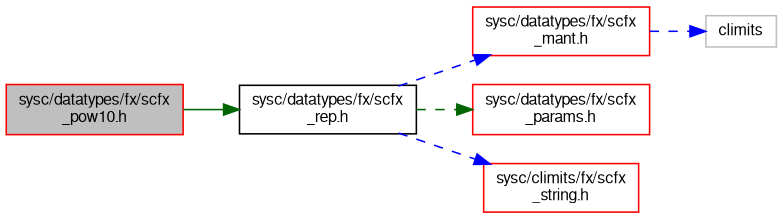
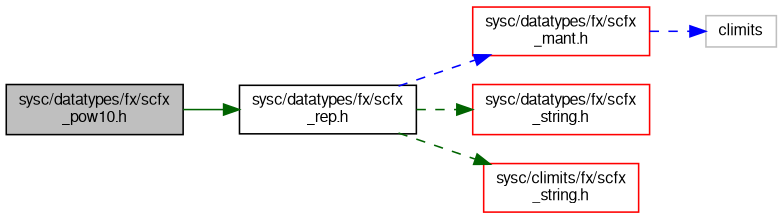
node "sysc/datatypes/fx/scfx _pow10.h": color red -> black
node "sysc/datatypes/fx/scfx _params.h": label "sysc/datatypes/fx/scfx _params.h" -> "sysc/datatypes/fx/scfx _string.h"
edge "sysc/datatypes/fx/scfx _rep.h" -> "sysc/climits/fx/scfx _string.h": color blue -> darkgreen
